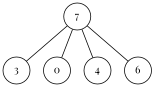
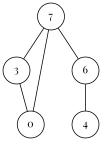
edge "7" -- "4": now "6" -- "4"
edge "3" -- "0": added
